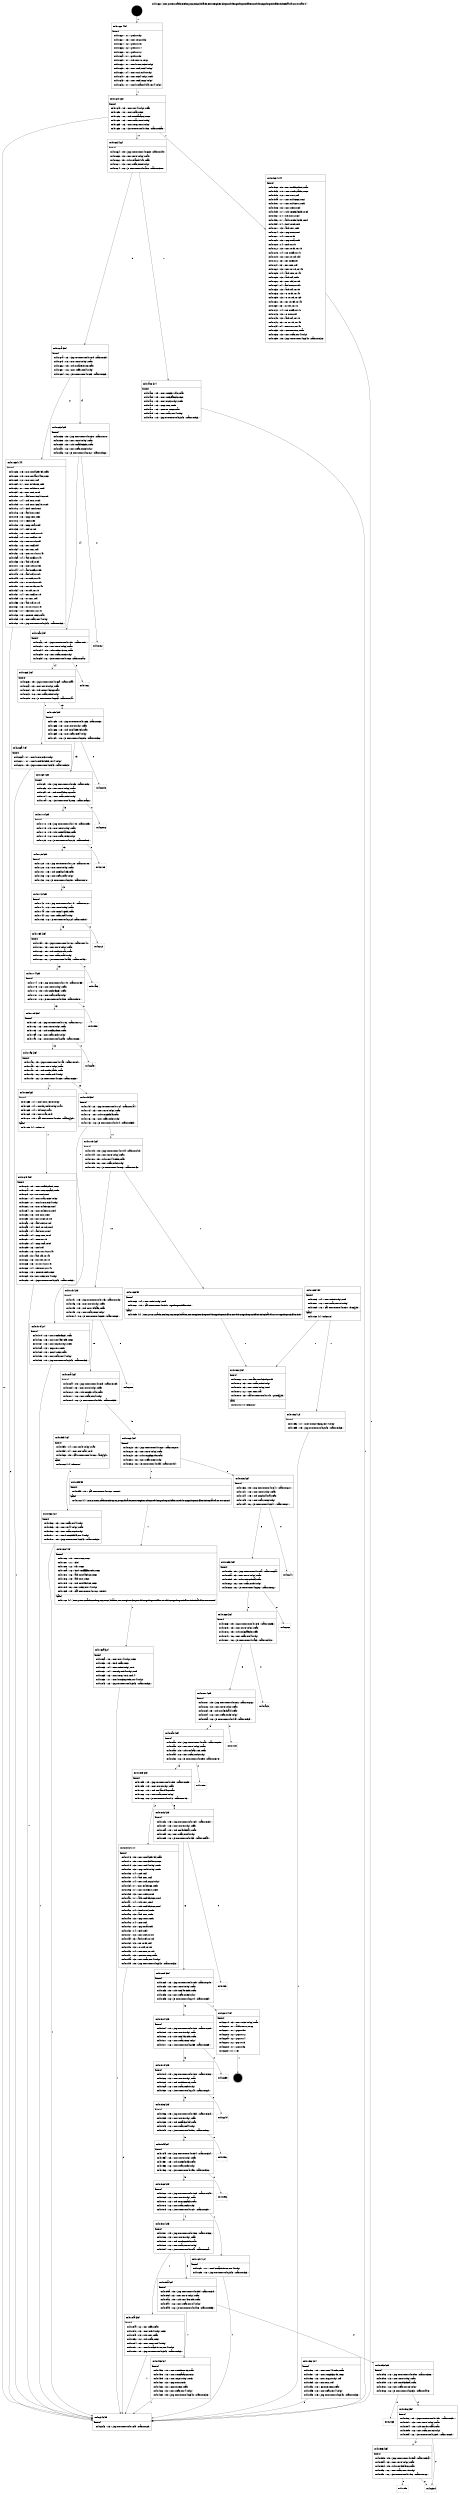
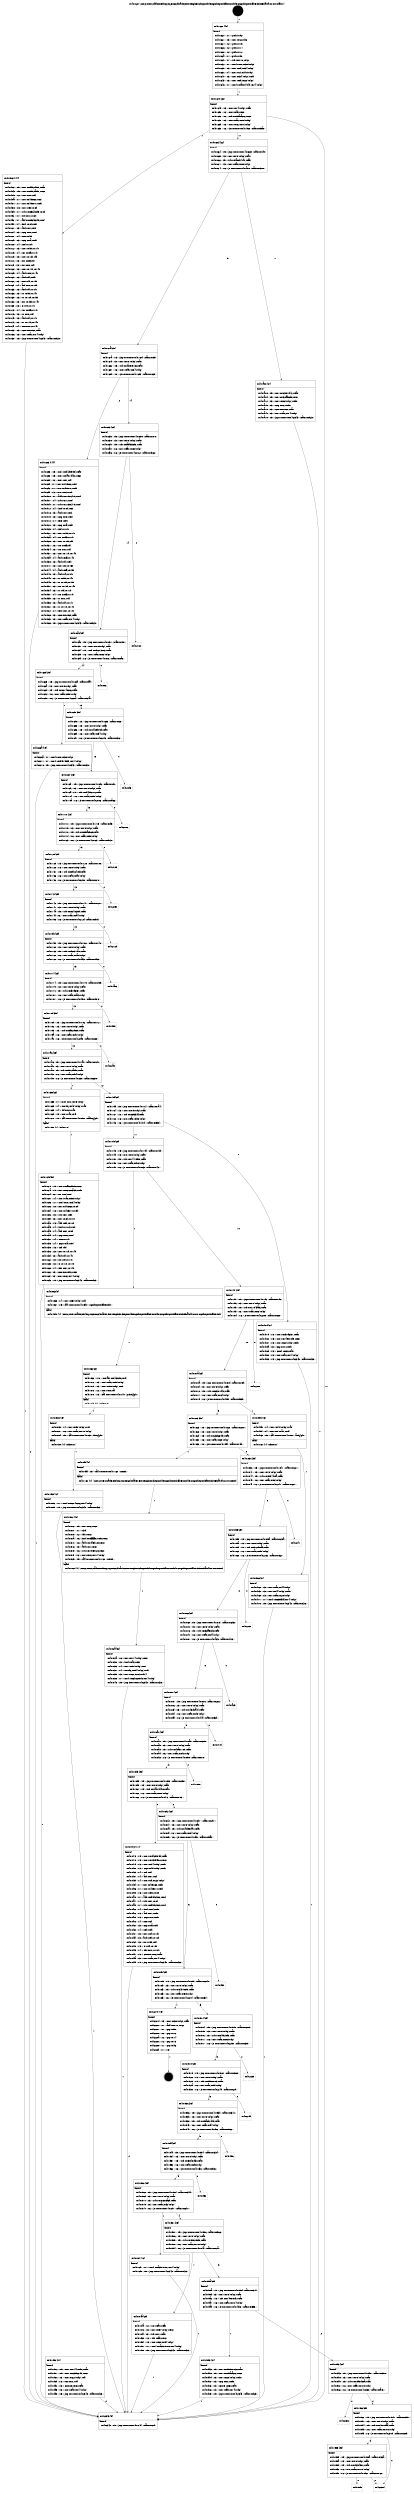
node "0x402290": added
edge "0x401e83 [15]" -> "0x401e6c [23]": reversed
